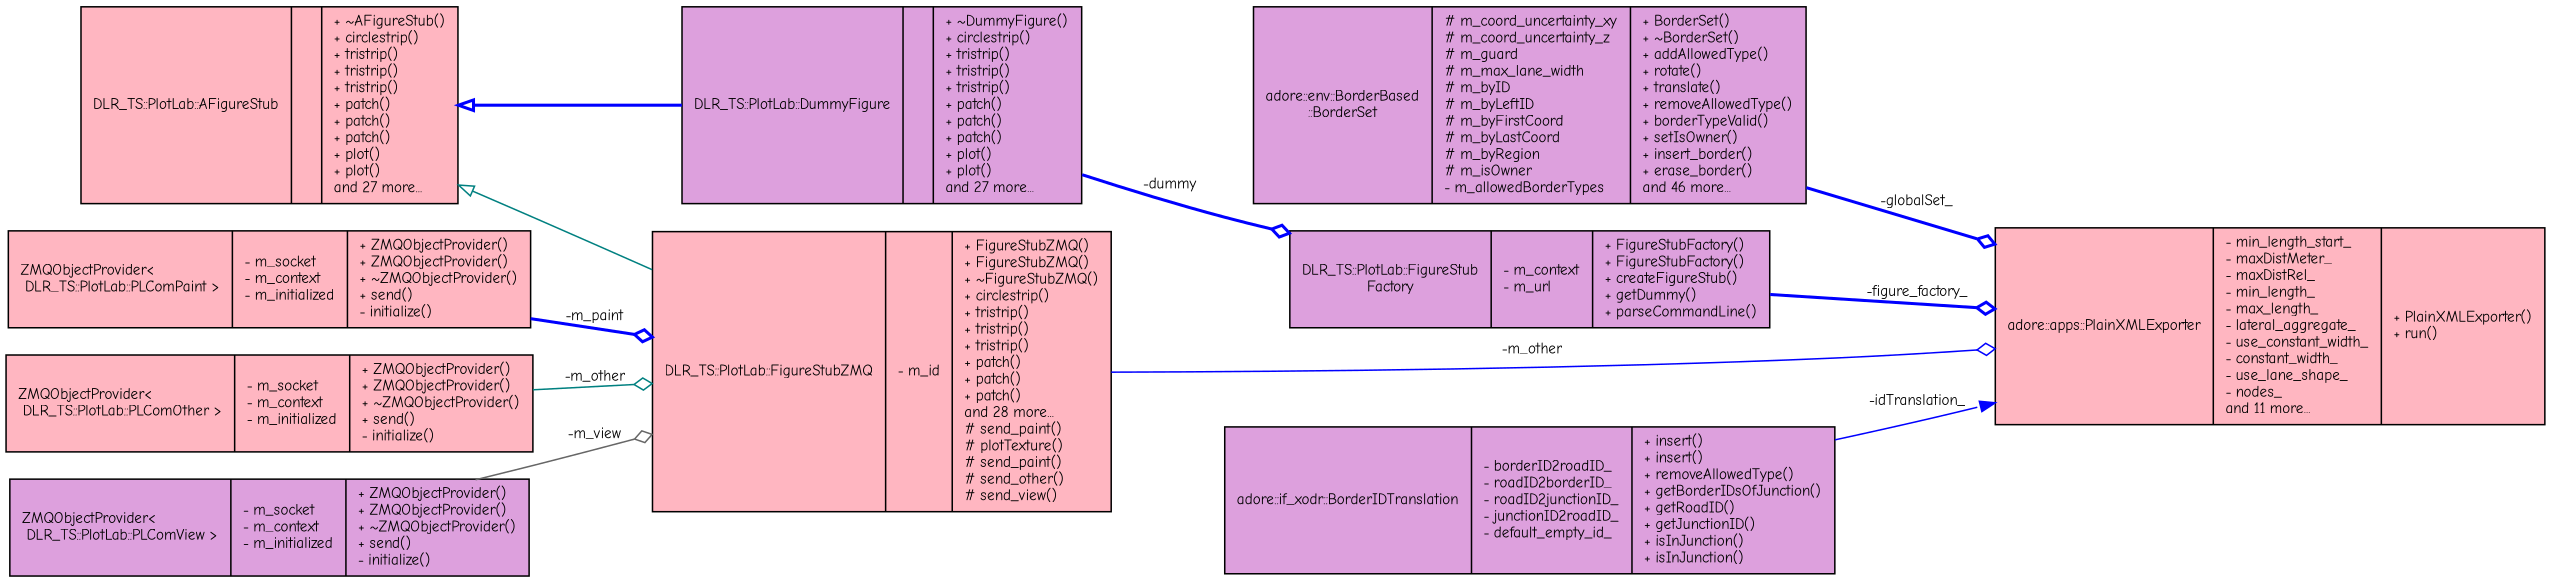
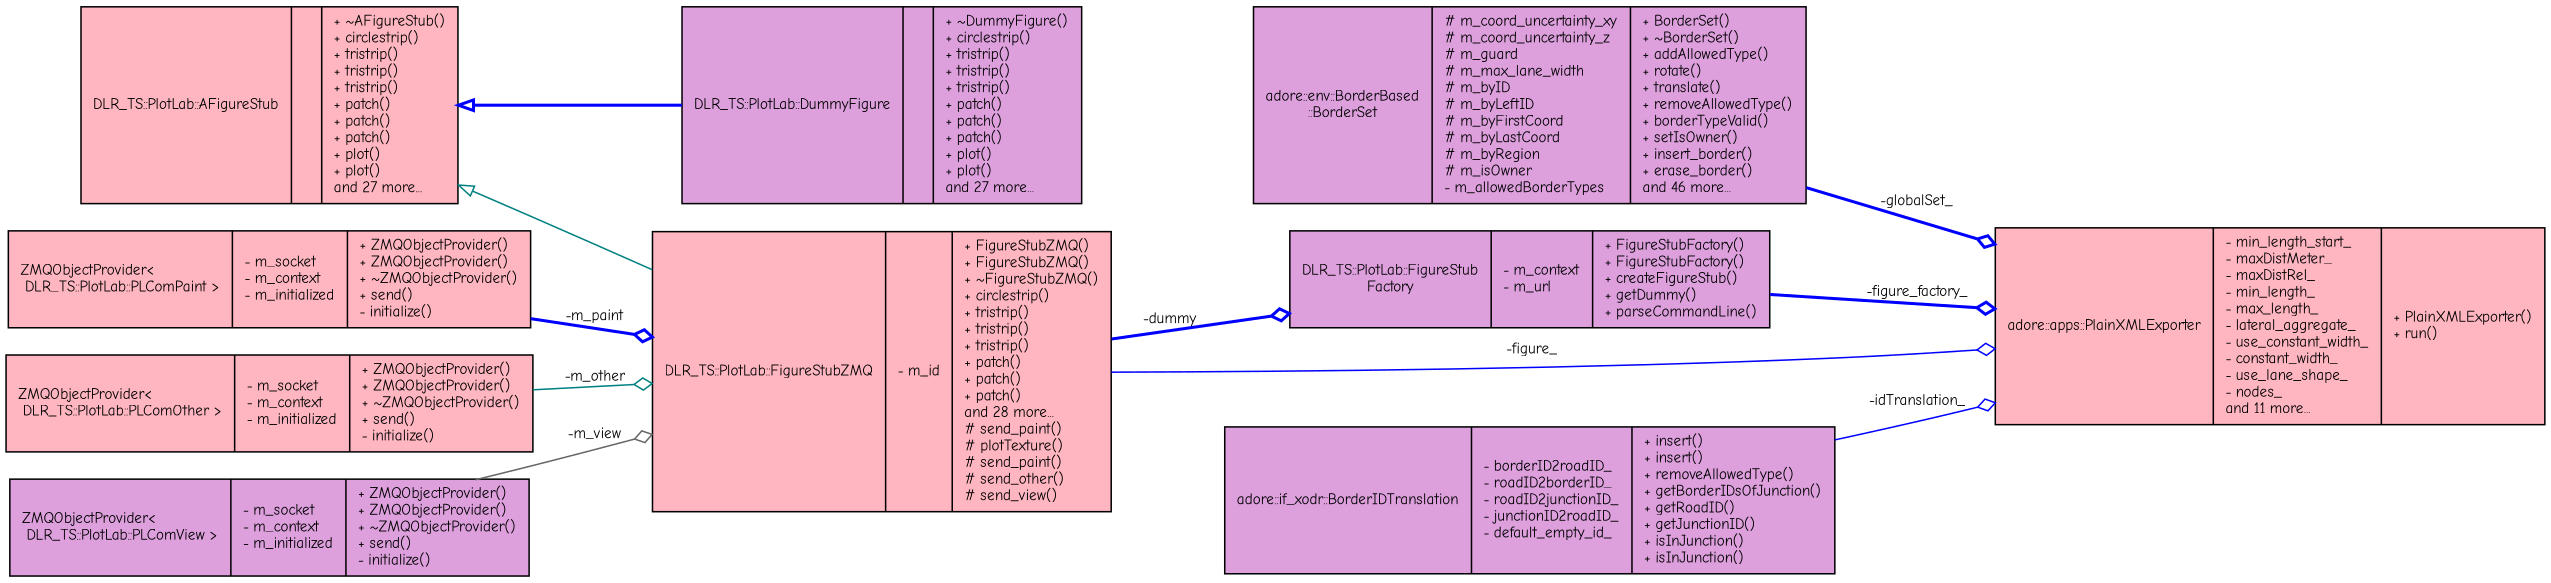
edge "DLR_TS::PlotLab::DummyFigure" -> "DLR_TS::PlotLab::FigureStub": now "DLR_TS::PlotLab::FigureStubZMQ" -> "DLR_TS::PlotLab::FigureStub"
edge "DLR_TS::PlotLab::FigureStubZMQ" -> "adore::apps::PlainXMLExporter": label " -m_other" -> " -figure_"
edge "adore::if_xodr::BorderIDTranslation" -> "adore::apps::PlainXMLExporter": arrowhead normal -> odiamond
